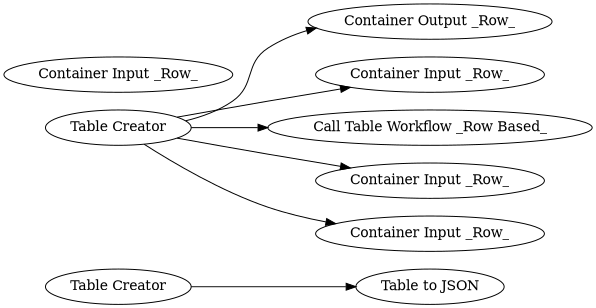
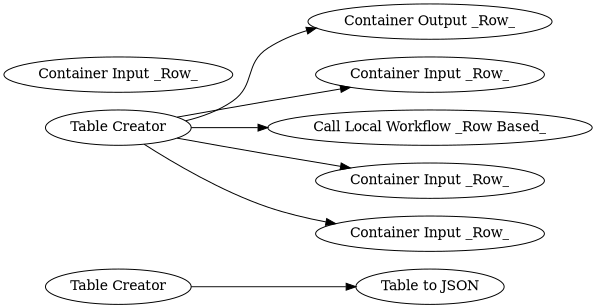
node "Call Table Workflow _Row Based_": label "Call Table Workflow _Row Based_" -> "Call Local Workflow _Row Based_"
